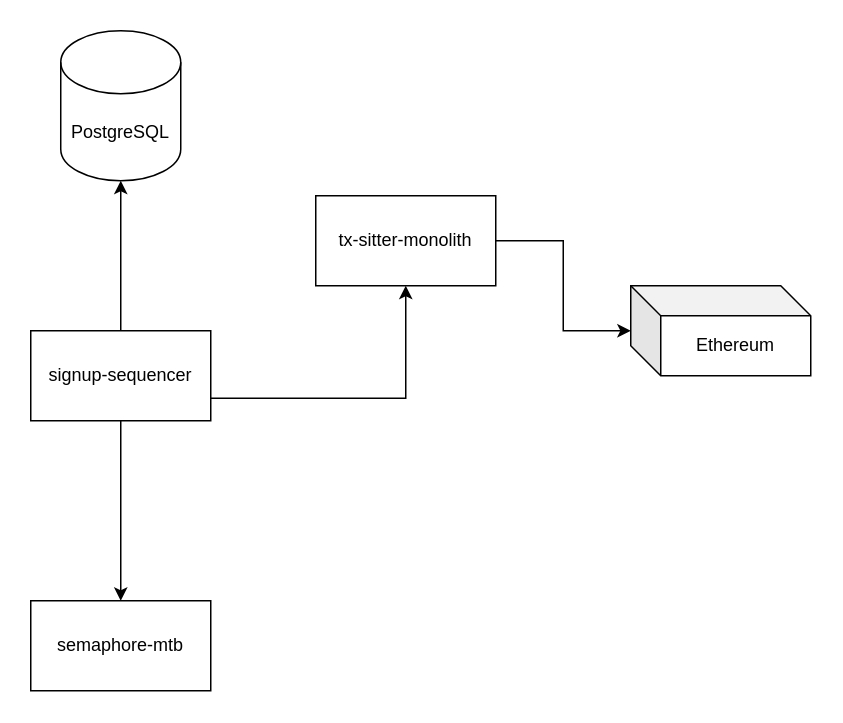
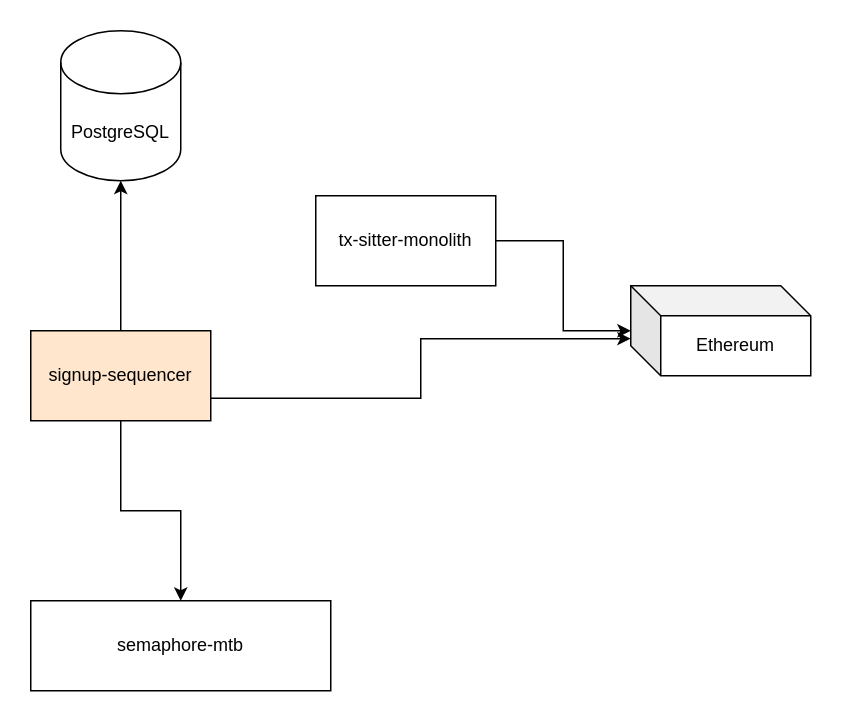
edge "signup-sequencer" -> "tx-sitter-monolith": now "signup-sequencer" -> "Ethereum"
node "signup-sequencer": fillcolor #ffffff -> #ffe6cc
node "semaphore-mtb": size 180x90 -> 300x90
